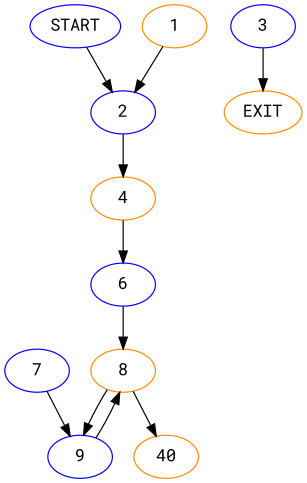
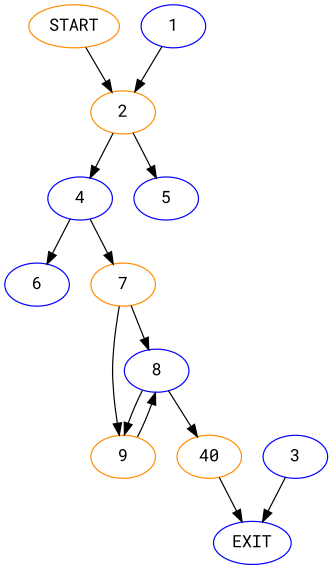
node "START": color blue -> darkorange
node "1": color darkorange -> blue
node "2": color blue -> darkorange
node "EXIT": color darkorange -> blue
node "4": color darkorange -> blue
node "5": added
edge "4" -> "7": added
edge "6" -> "8": now "7" -> "8"
node "7": color blue -> darkorange
node "8": color darkorange -> blue
node "9": color blue -> darkorange
edge "40" -> "EXIT": added
